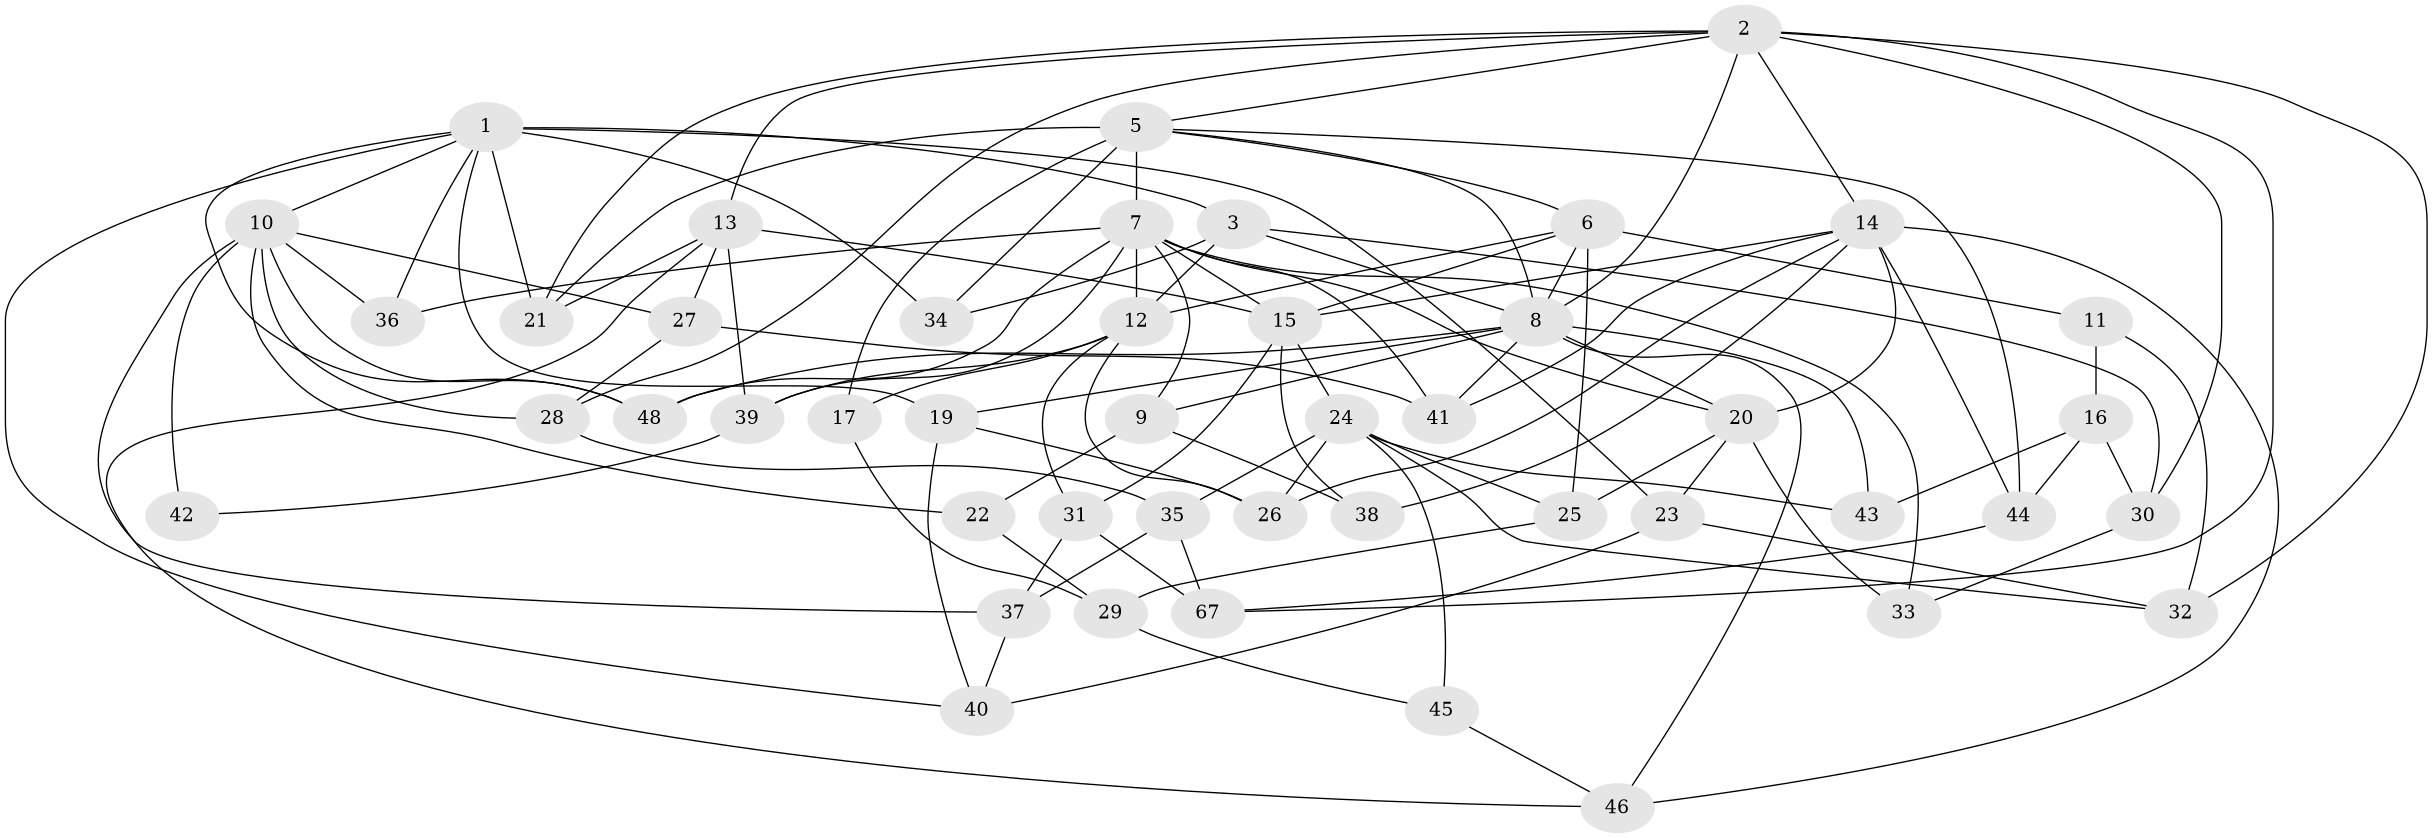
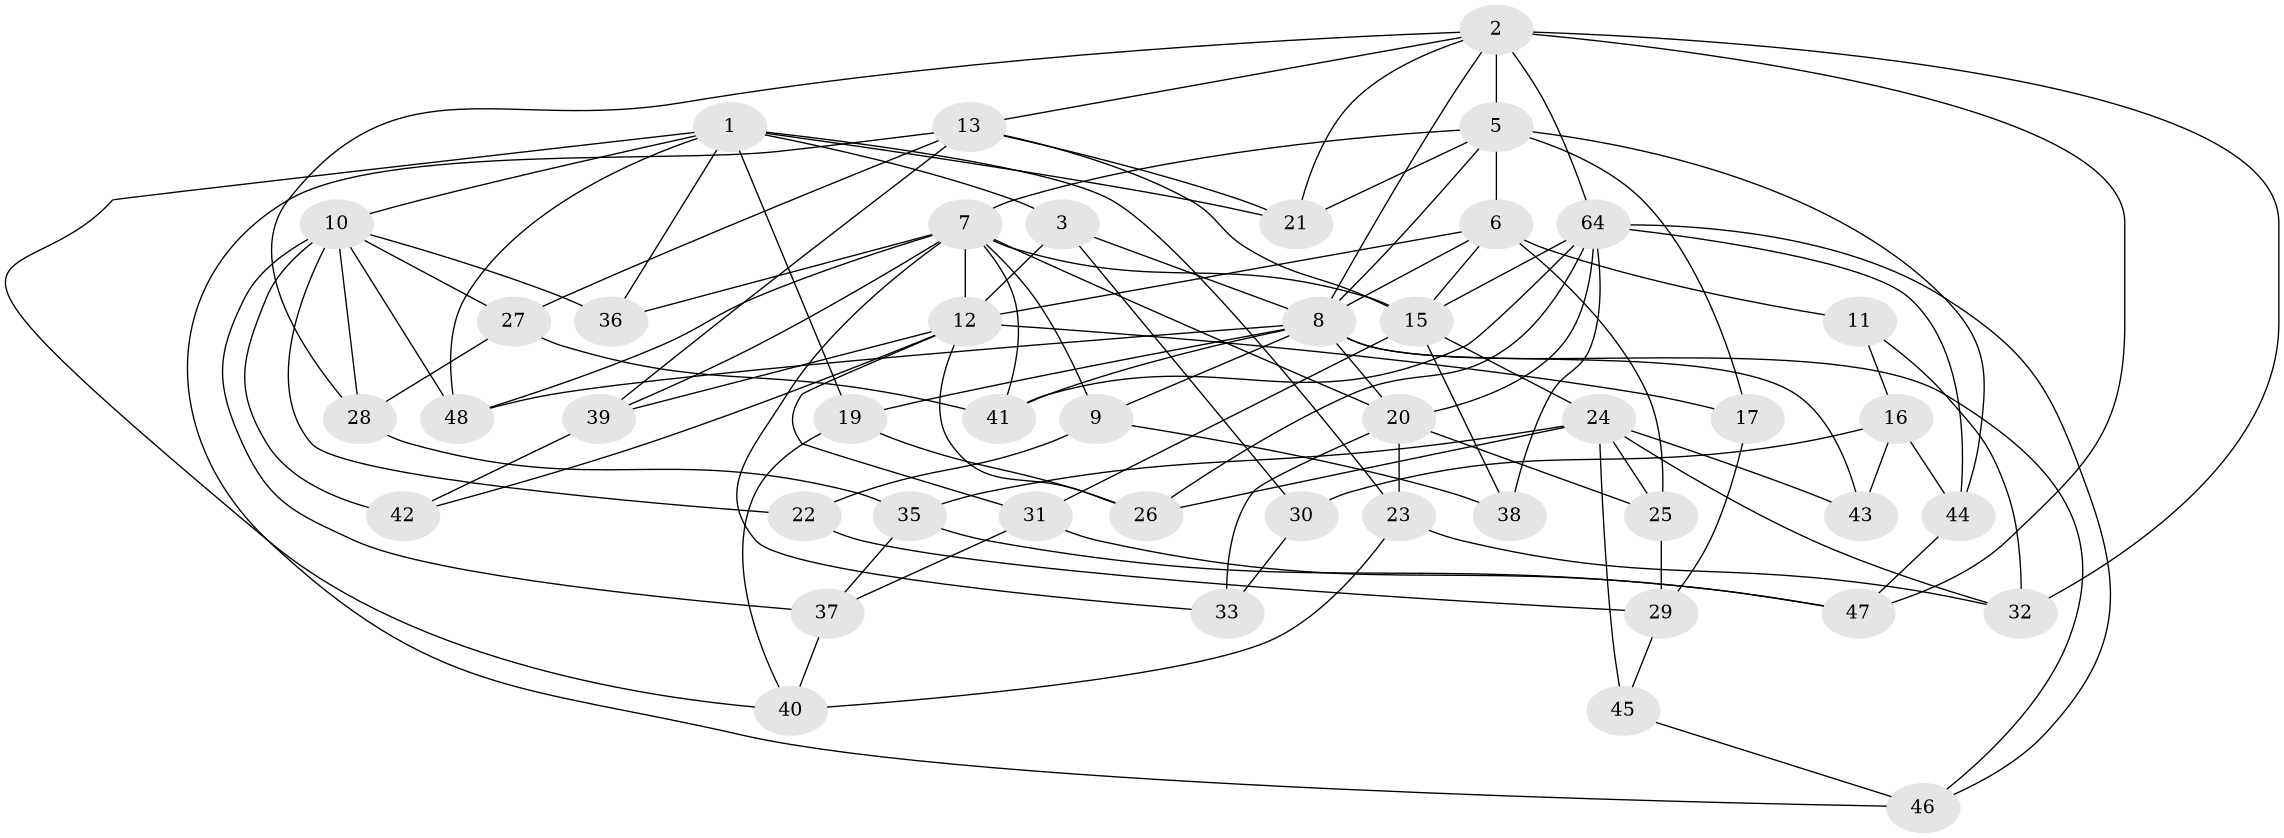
edge "2" -- "30": removed
node "14": label "14" -> "64"
node "34": removed
edge "12" -- "42": added
node "67": label "67" -> "47"
